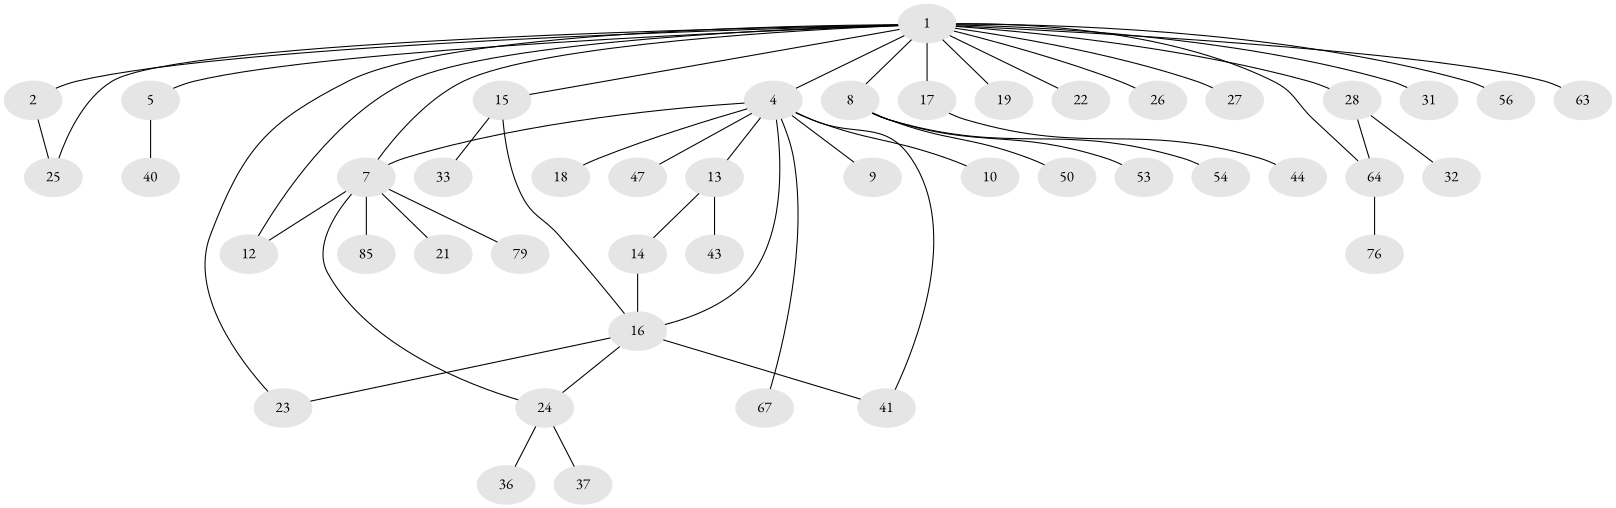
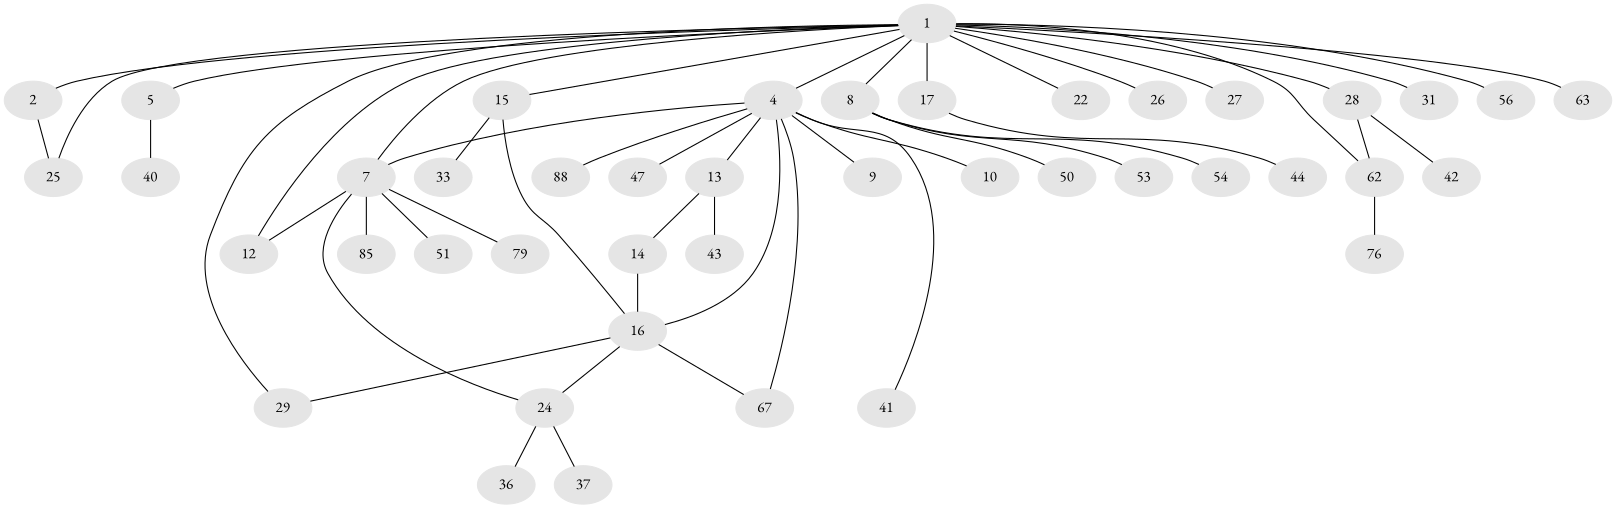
node "19": removed
node "18": label "18" -> "88"
node "64": label "64" -> "62"
node "32": label "32" -> "42"
node "21": label "21" -> "51"
edge "16" -- "41": now "16" -- "67"
node "23": label "23" -> "29"
